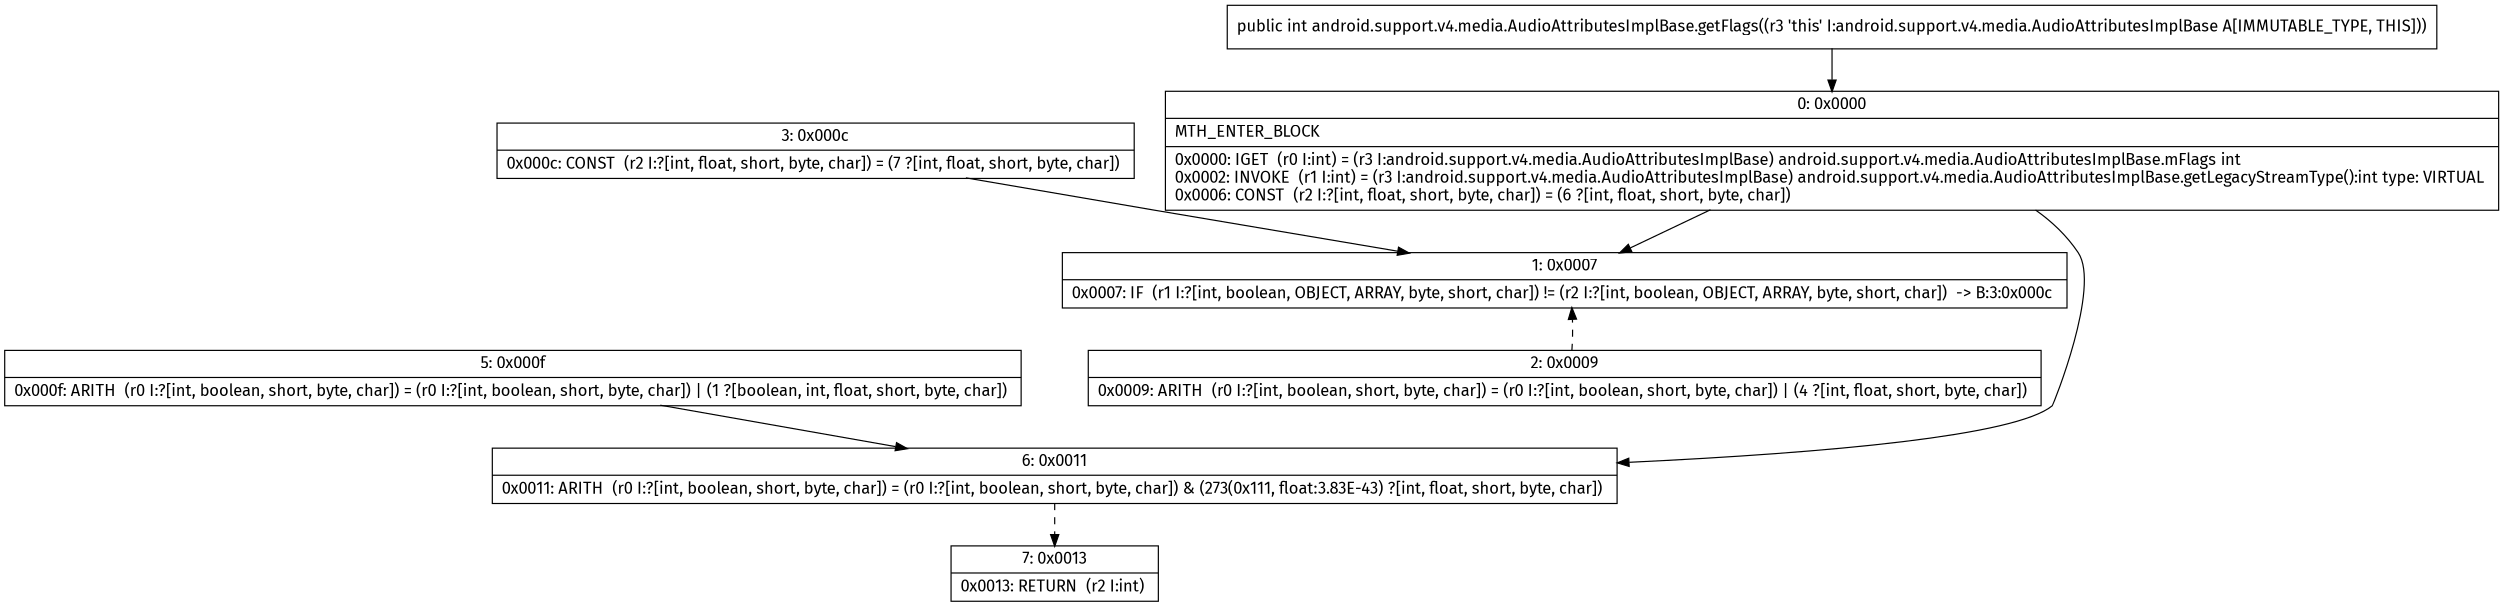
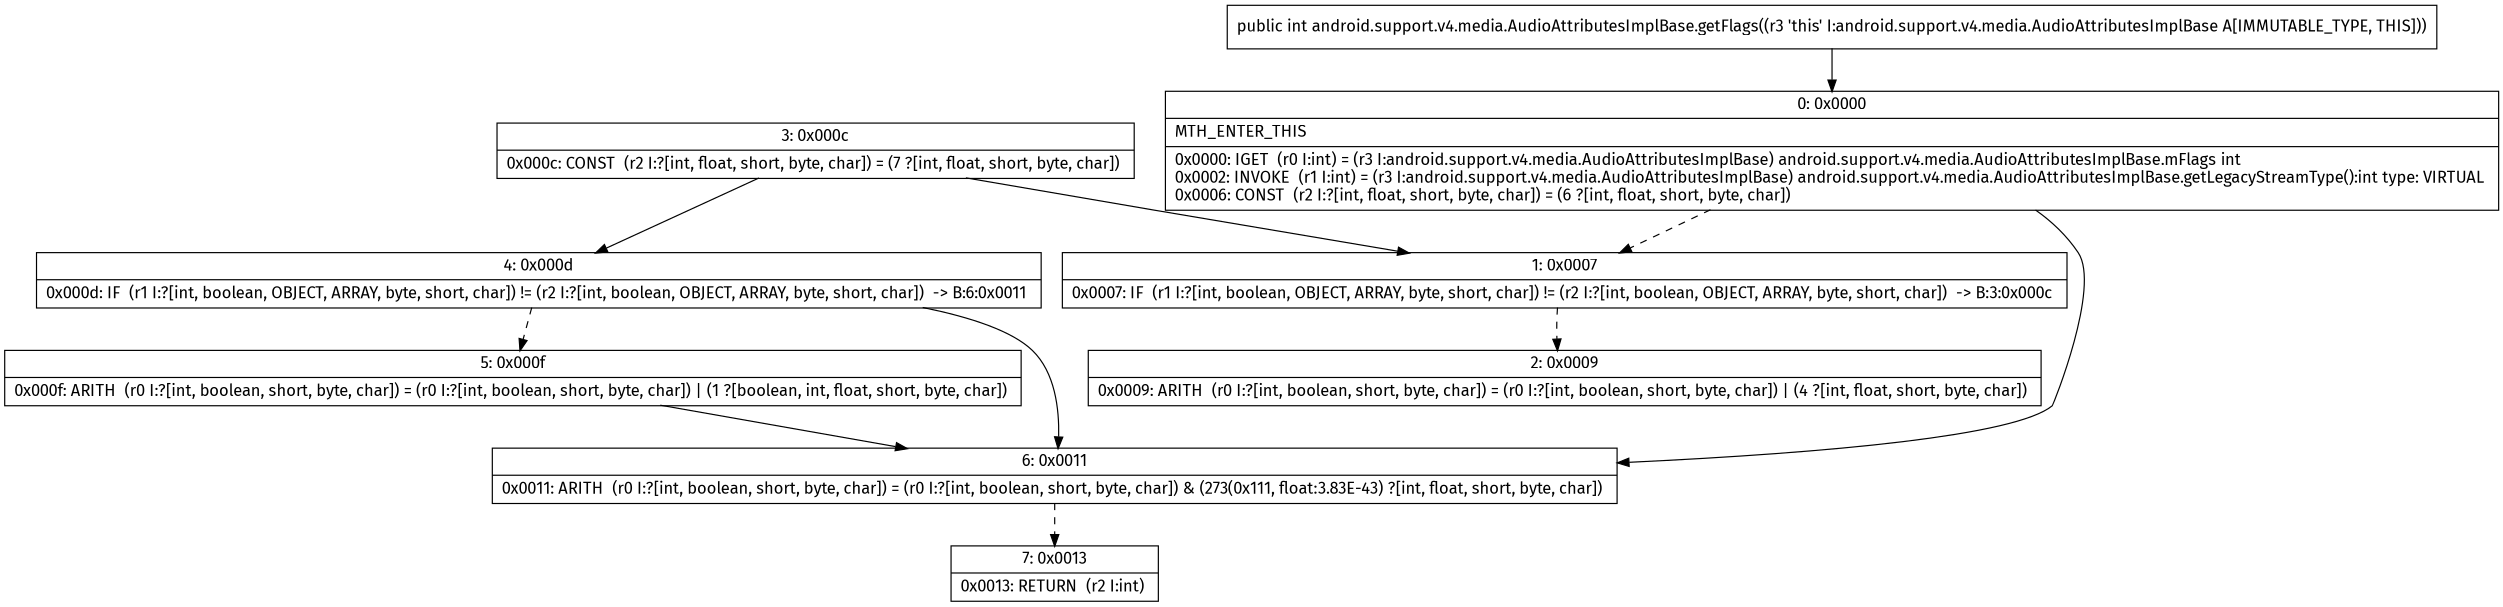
node "0: 0x0000": text "MTH_ENTER_BLOCK" -> "MTH_ENTER_THIS"
edge "0: 0x0000" -> "1: 0x0007": style solid -> dashed
node "4: 0x000d": added
edge "2: 0x0009" -> "1: 0x0007": reversed
